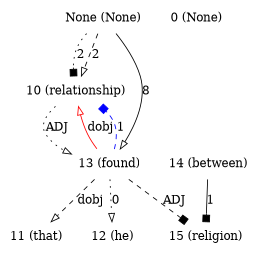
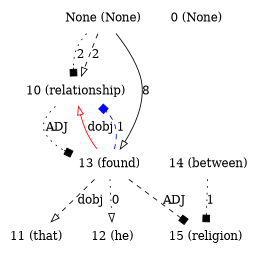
edge "10 (relationship)" -> "13 (found)": arrowhead onormal -> box
edge "14 (between)" -> "15 (religion)": style solid -> dotted
